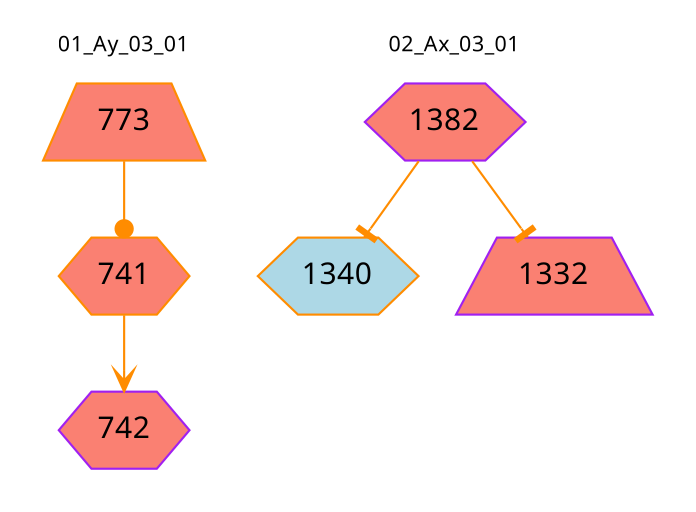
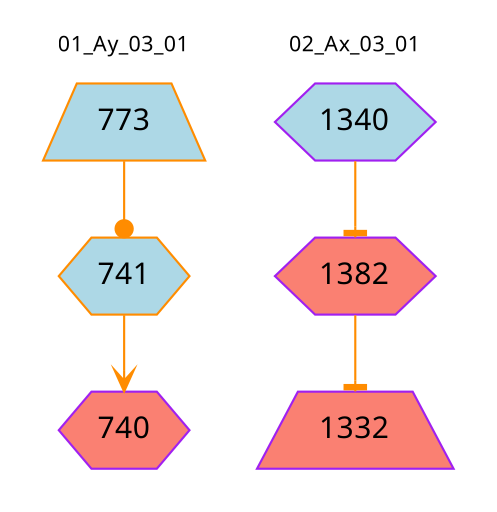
node "773": fillcolor salmon -> lightblue
edge "1382" -> "1340": reversed
node "741": fillcolor salmon -> lightblue
node "1340": color darkorange -> purple
node "742": label "742" -> "740"
